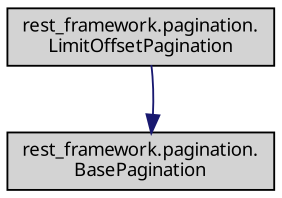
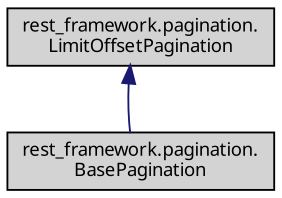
edge "rest_framework.pagination. LimitOffsetPagination" -> "rest_framework.pagination. BasePagination": reversed
